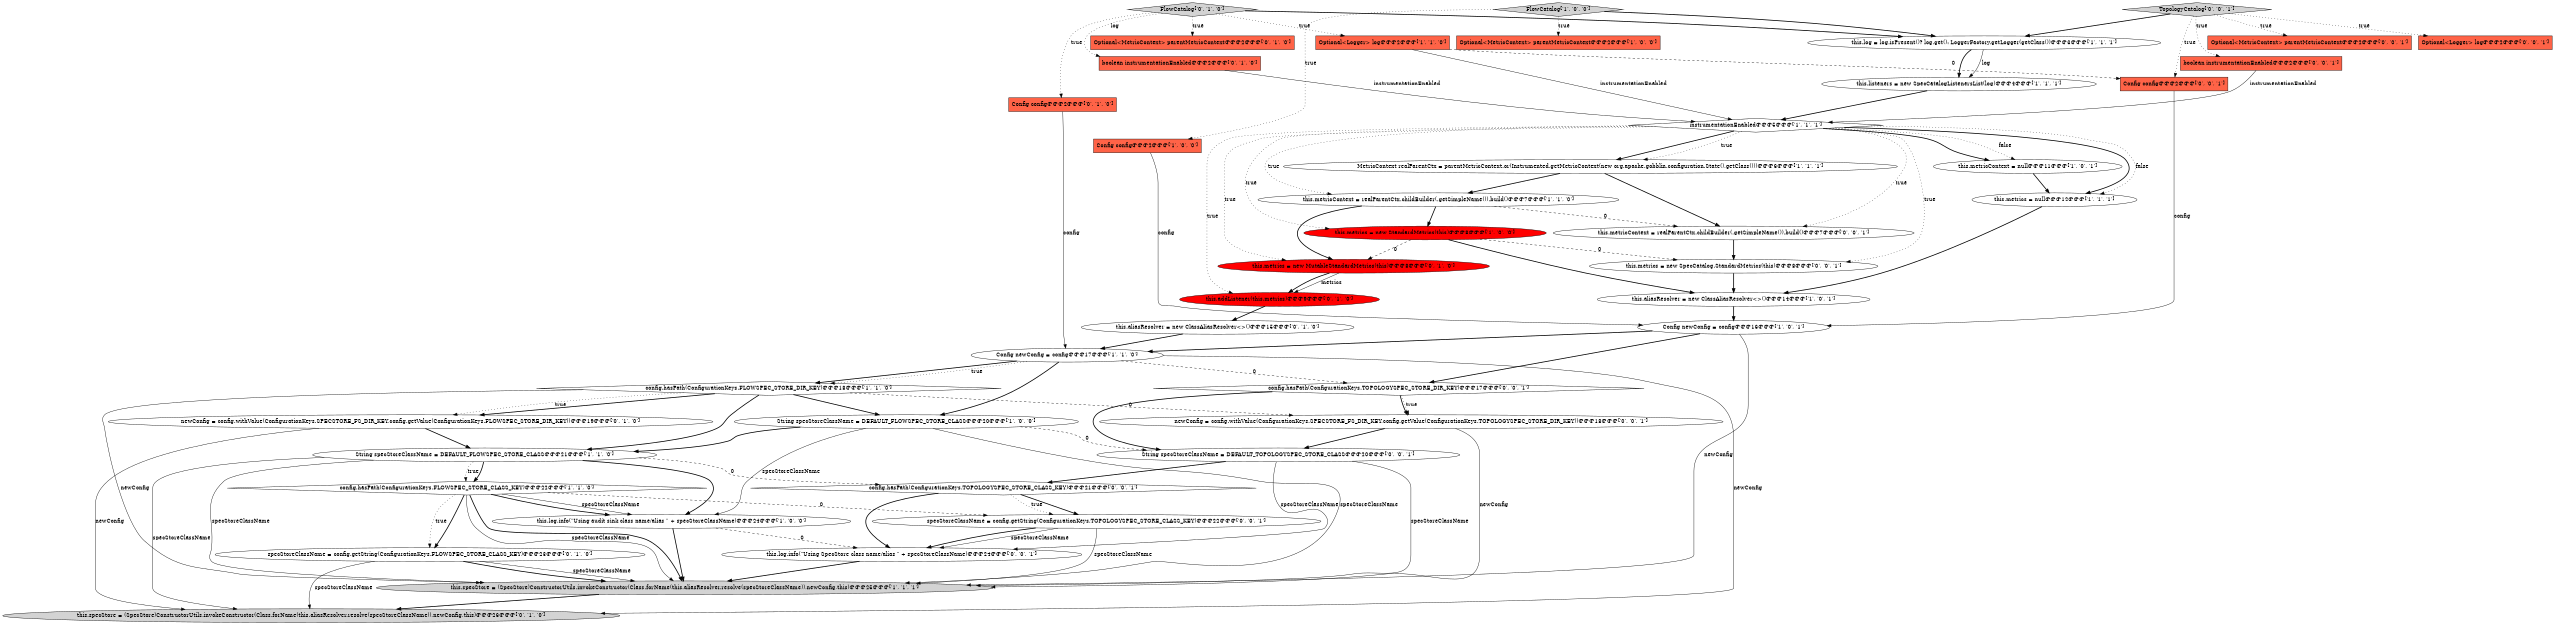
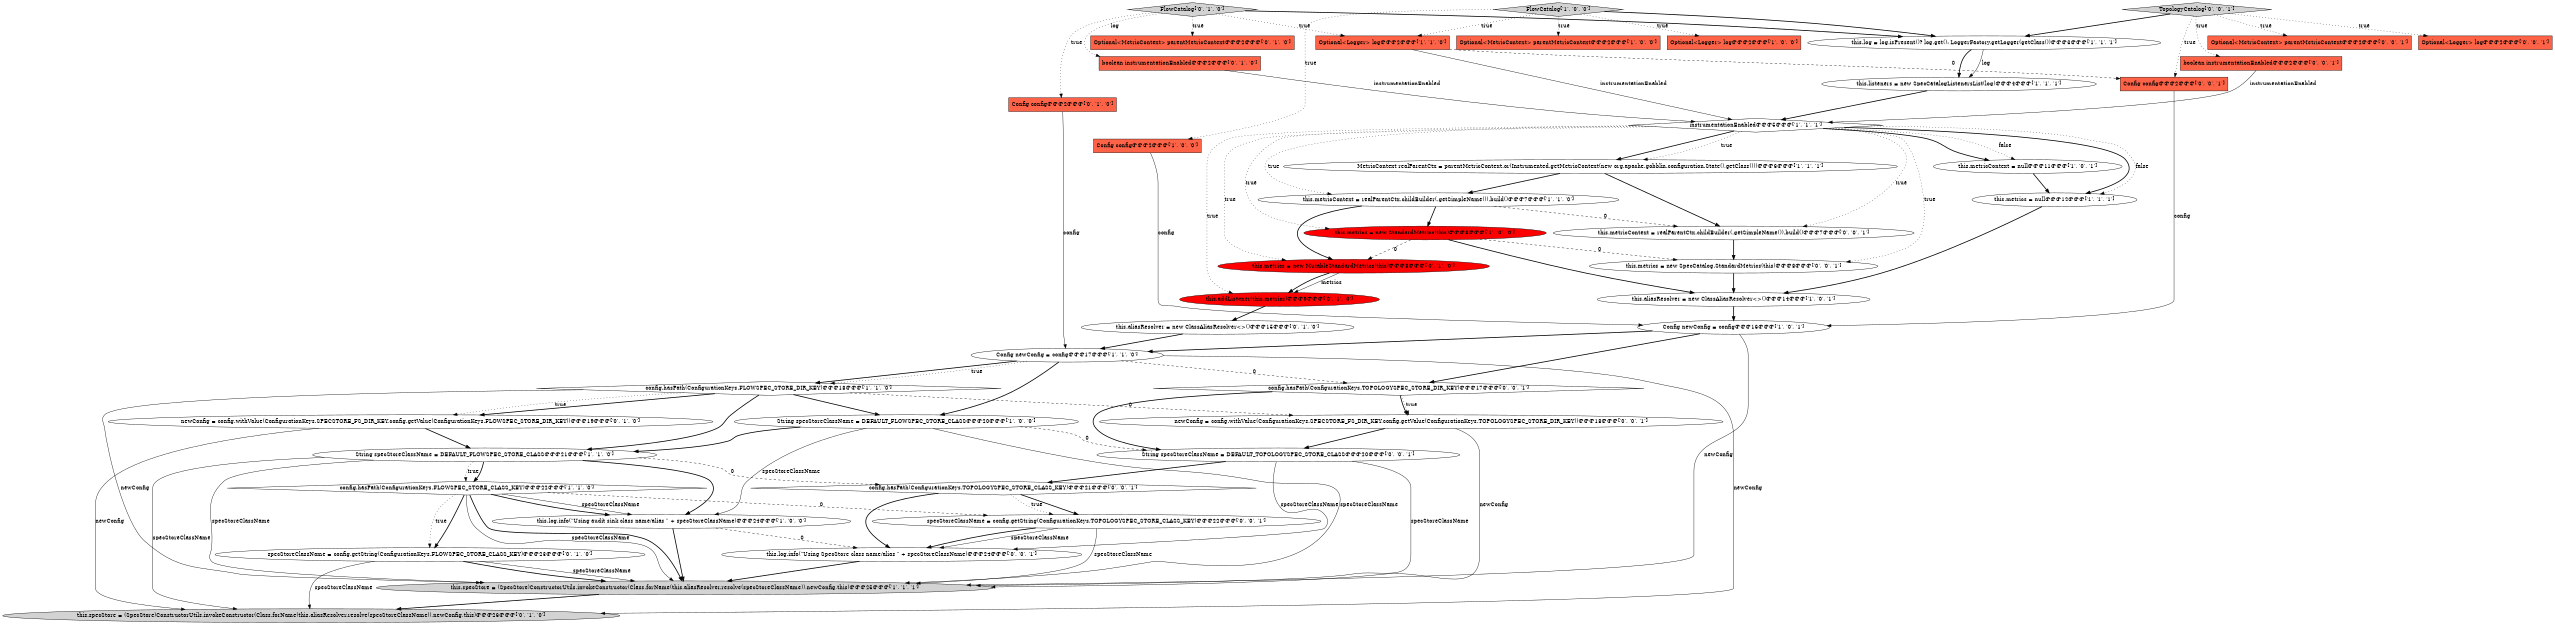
edge "FlowCatalog['1', '0', '0']" -> "Optional<Logger> log@@@2@@@['1', '1', '0']": added, label "true"
node "Optional<Logger> log@@@2@@@['1', '0', '0']": added
